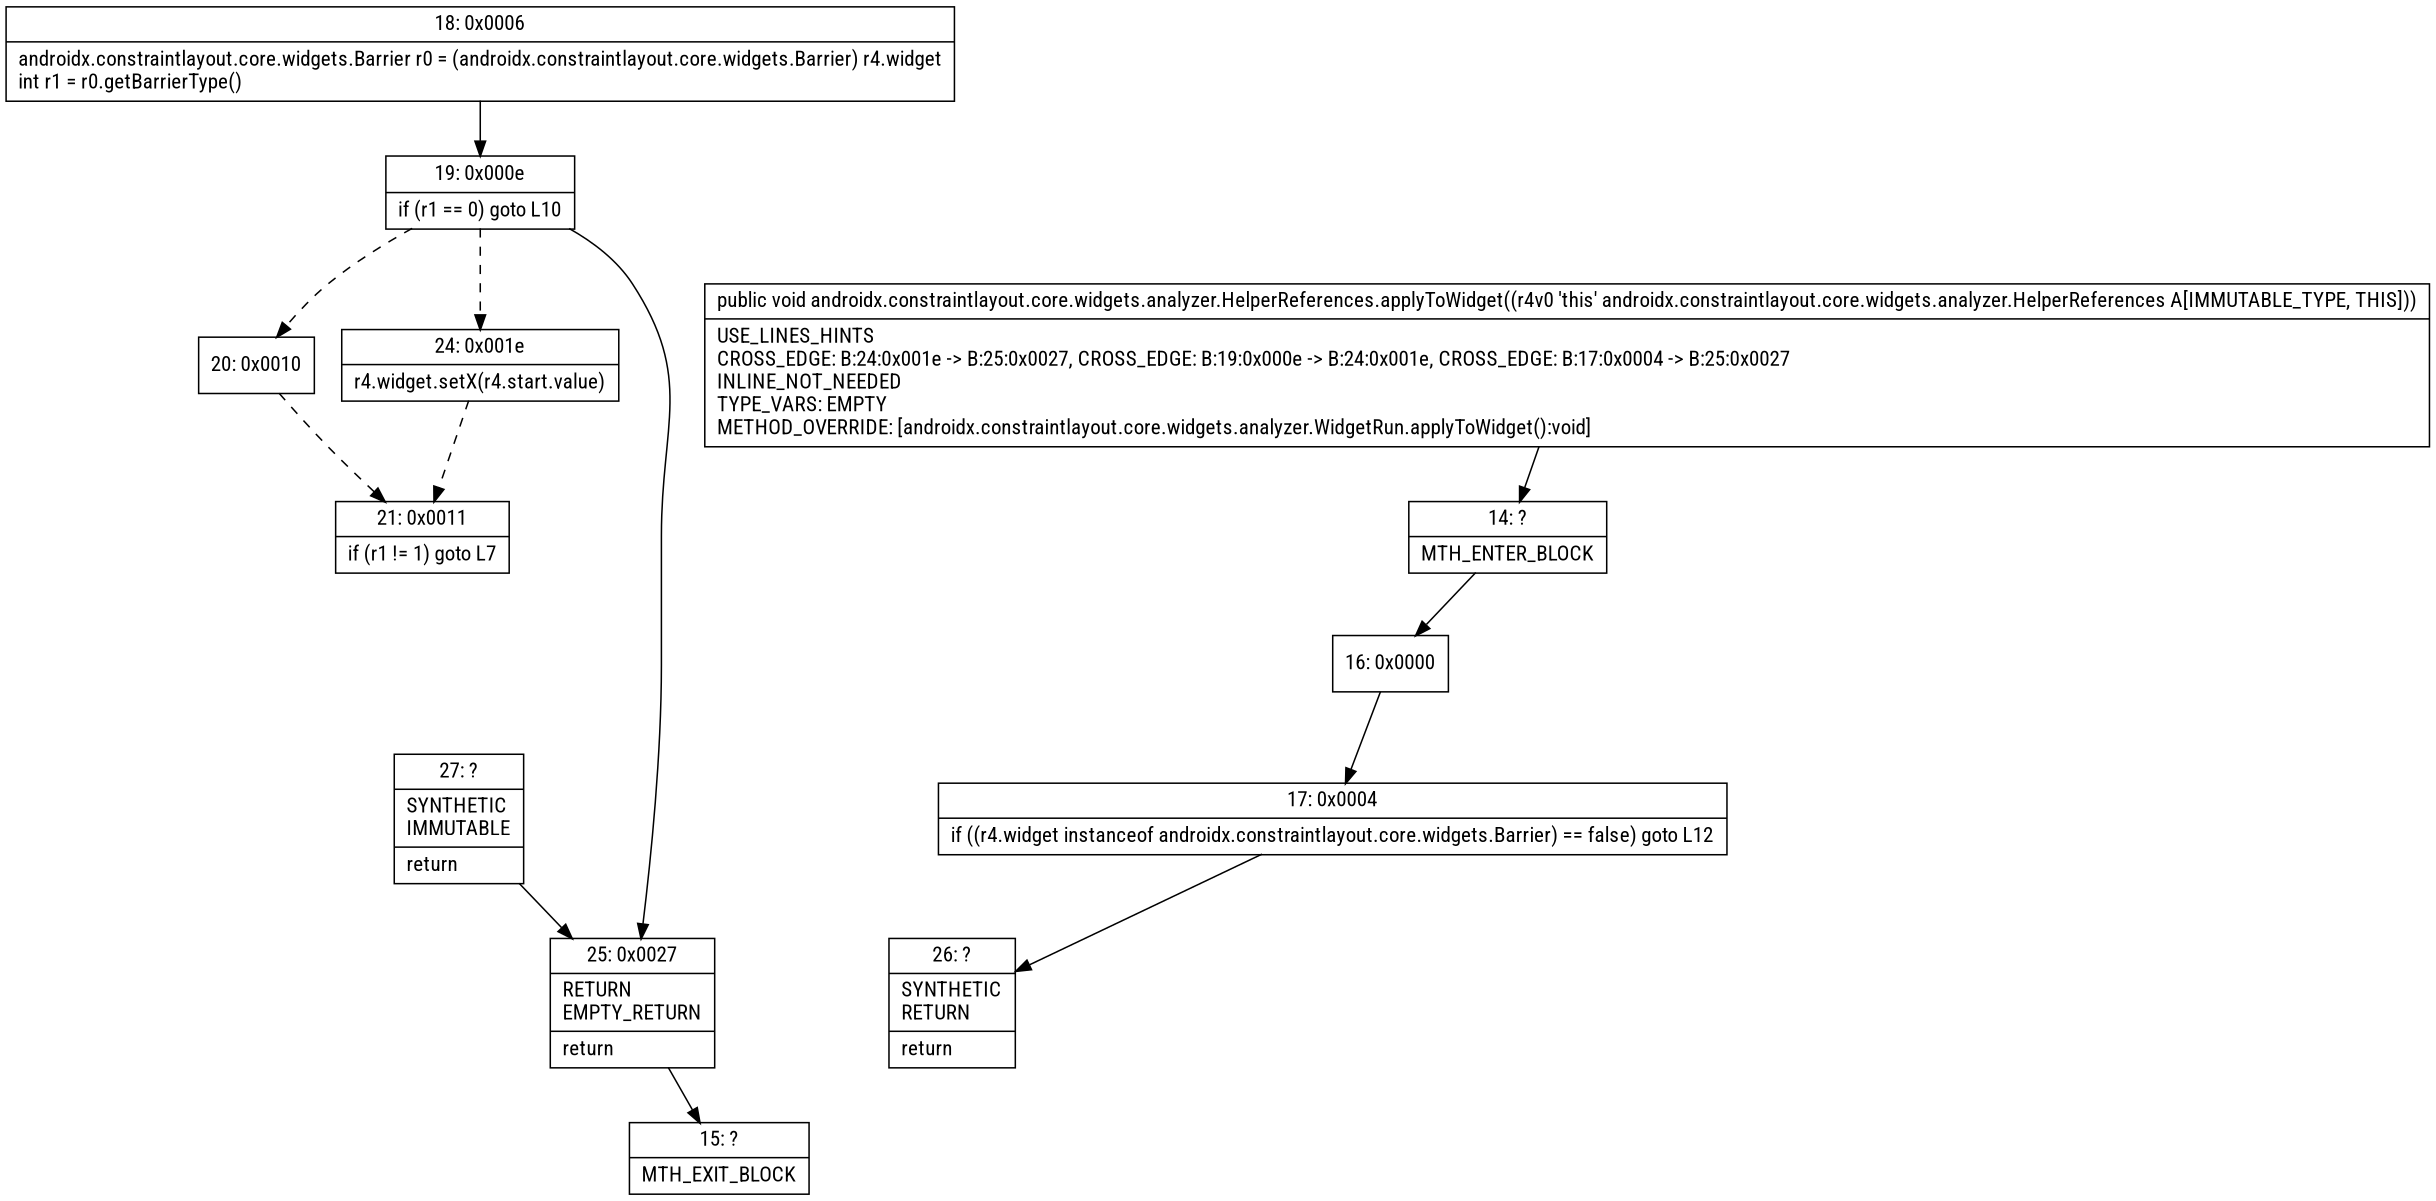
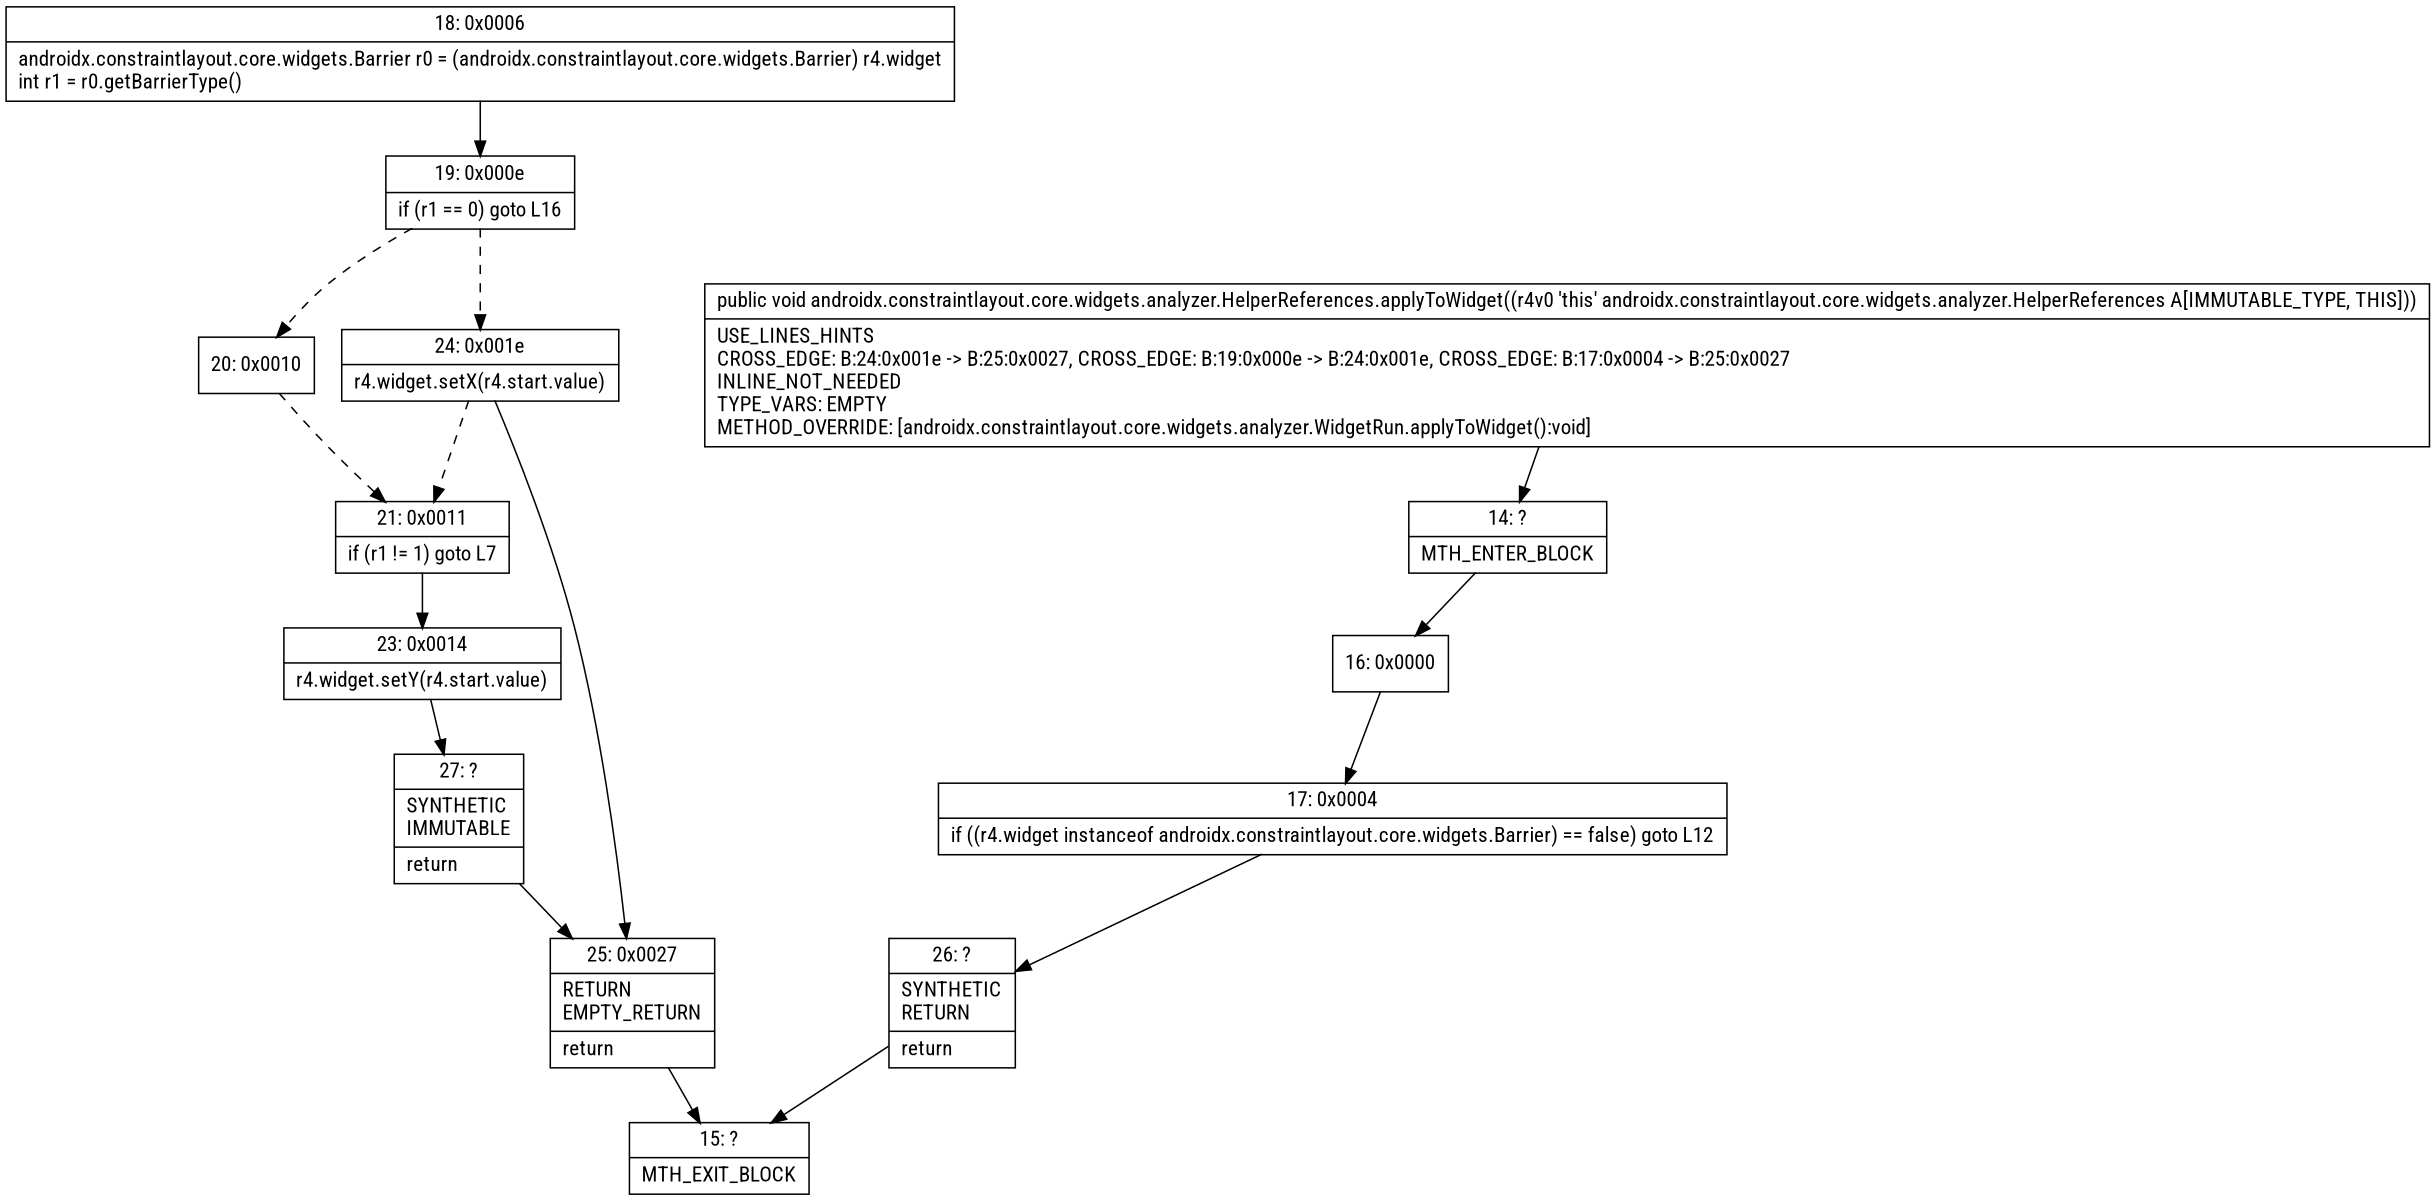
node "19: 0x000e": text "if (r1 == 0) goto L10" -> "if (r1 == 0) goto L16"
edge "19: 0x000e" -> "25: 0x0027": now "24: 0x001e" -> "25: 0x0027"
node "23: 0x0014": added
edge "26: ?" -> "15: ?": added
